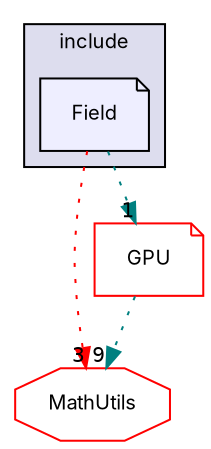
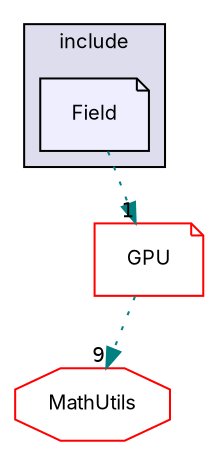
edge "Field" -> "MathUtils": removed
